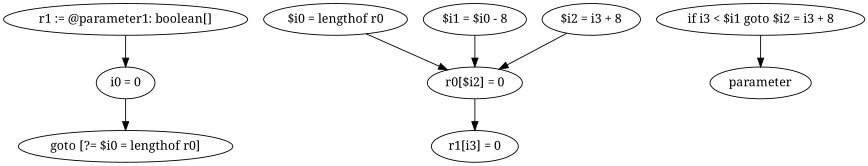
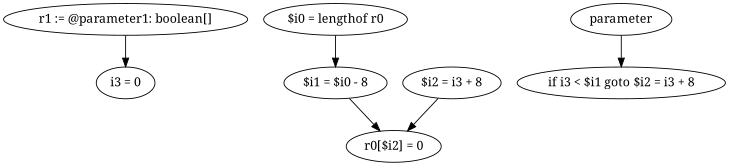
edge "if i3 < $i1 goto $i2 = i3 + 8" -> "parameter": reversed
edge "$i0 = lengthof r0" -> "r0[$i2] = 0": now "$i0 = lengthof r0" -> "$i1 = $i0 - 8"
node "i0 = 0": label "i0 = 0" -> "i3 = 0"
node "goto [?= $i0 = lengthof r0]": removed
node "r1[i3] = 0": removed
